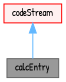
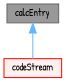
edge "calcEntry" -> "codeStream": reversed
